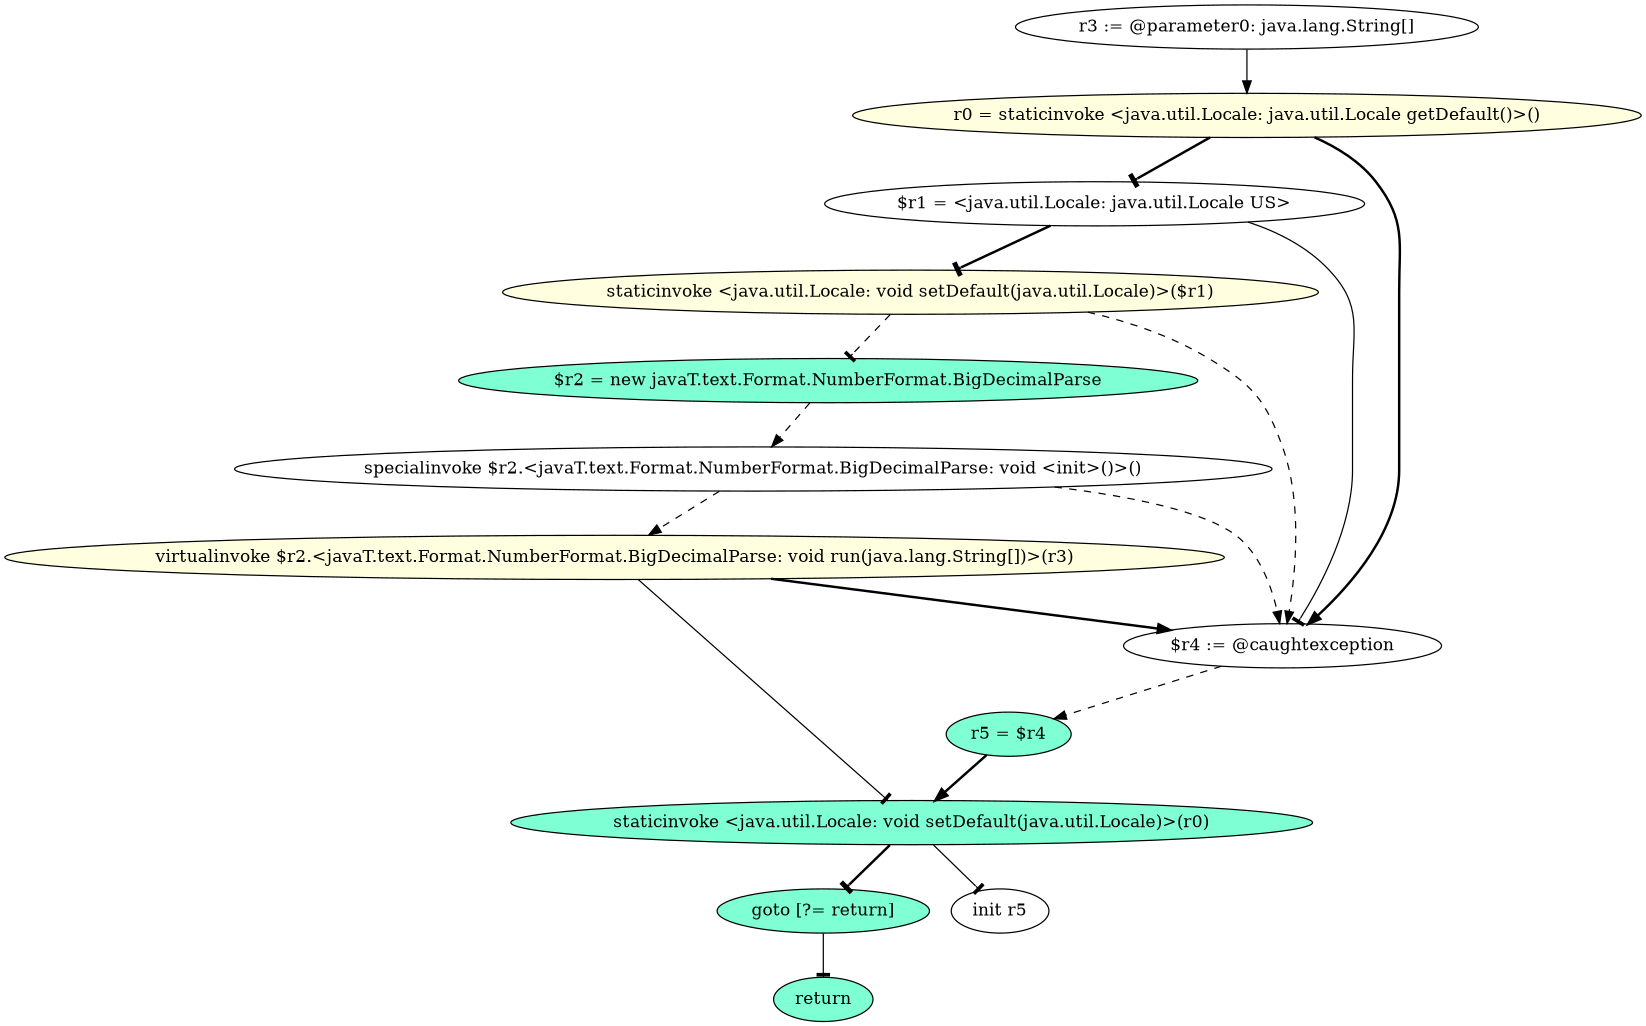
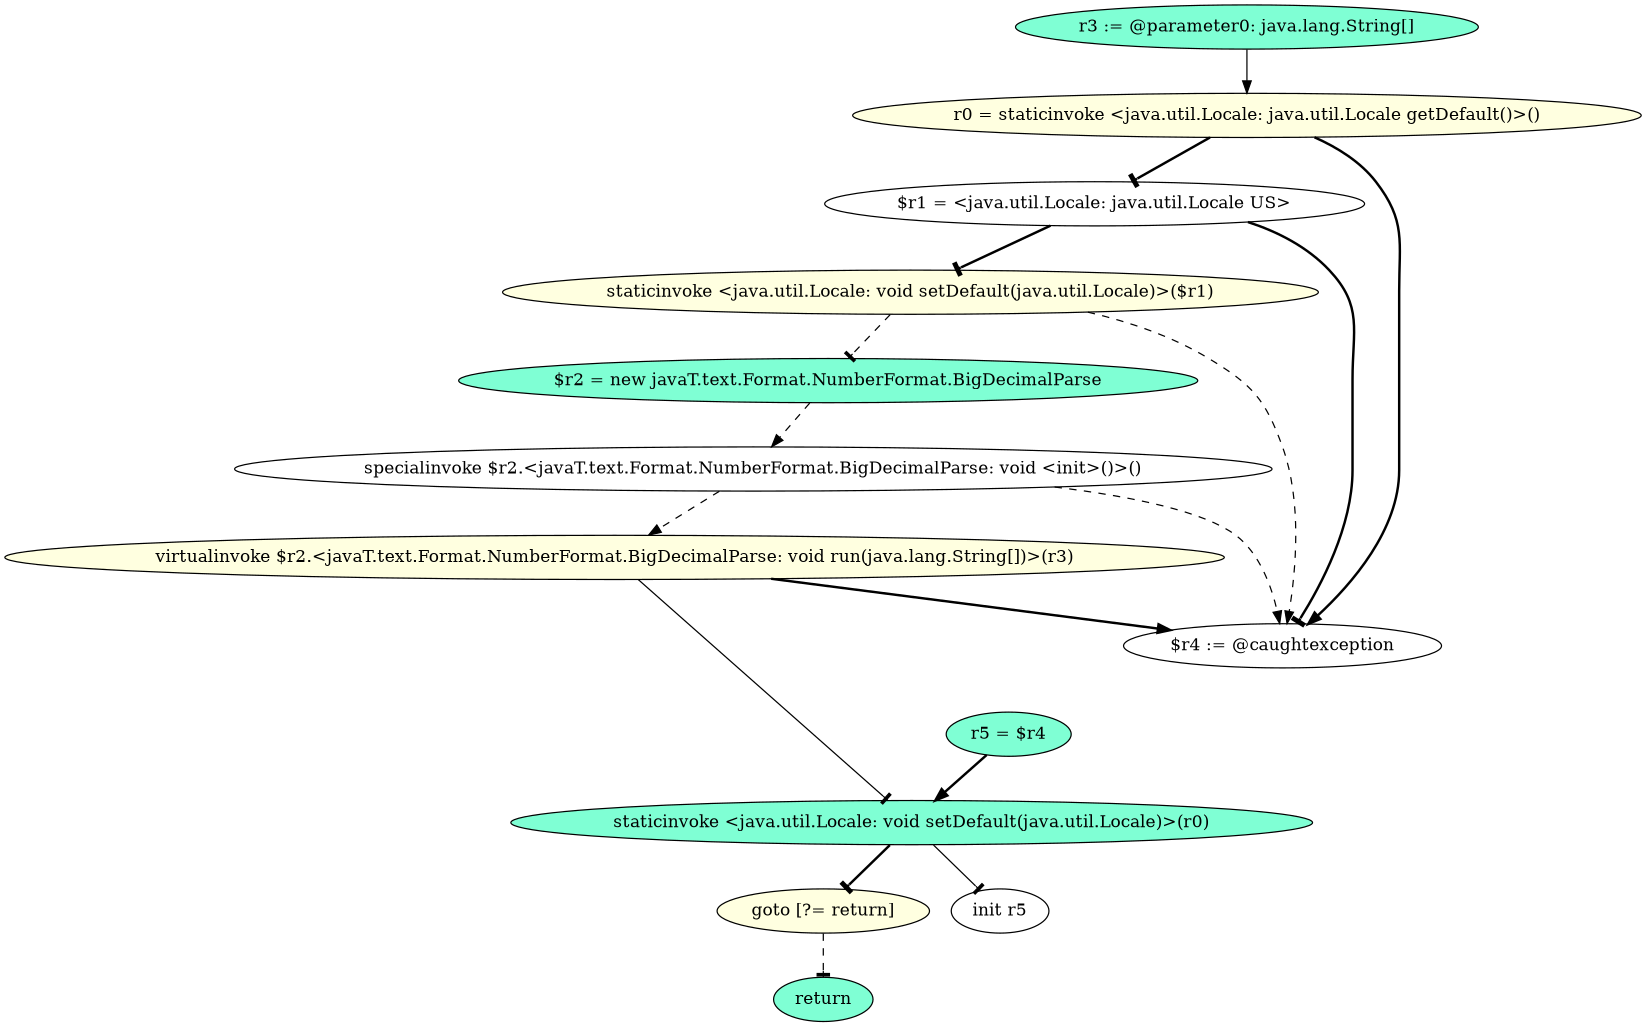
node "r3 := @parameter0: java.lang.String[]": fillcolor white -> aquamarine
edge "$r1 = <java.util.Locale: java.util.Locale US>" -> "$r4 := @caughtexception": style solid -> bold
edge "$r4 := @caughtexception" -> "r5 = $r4": removed
node "goto [?= return]": fillcolor aquamarine -> lightyellow
edge "goto [?= return]" -> "return": style solid -> dashed
